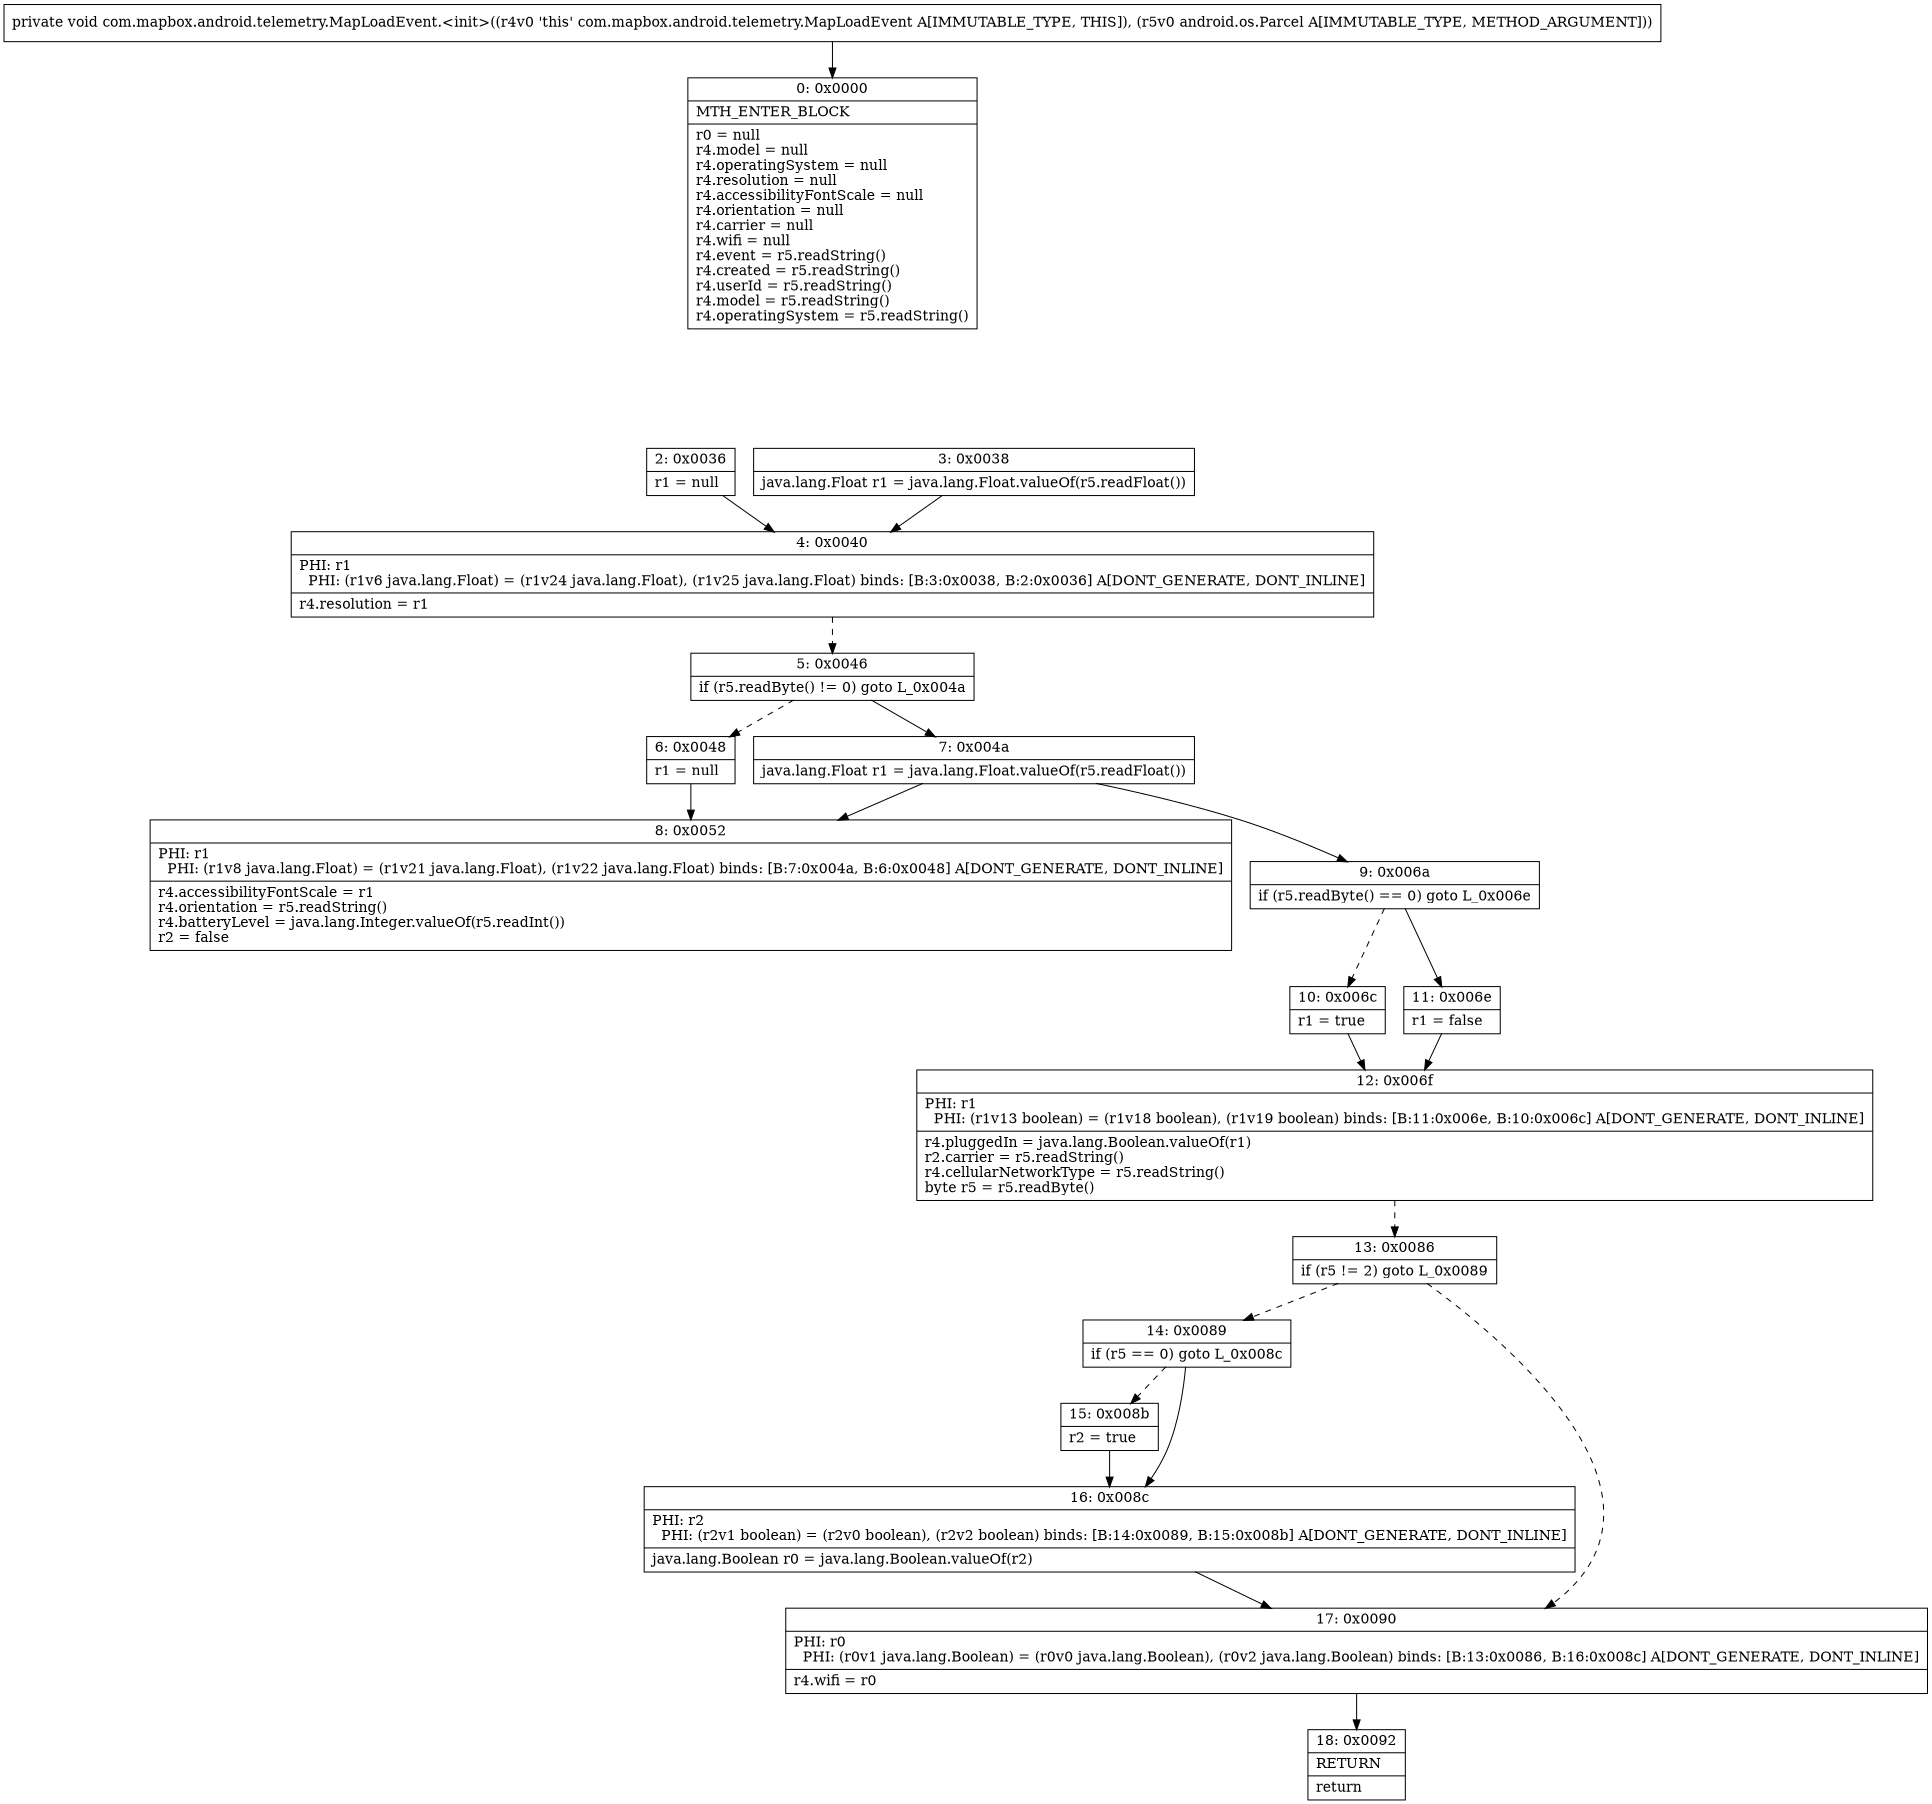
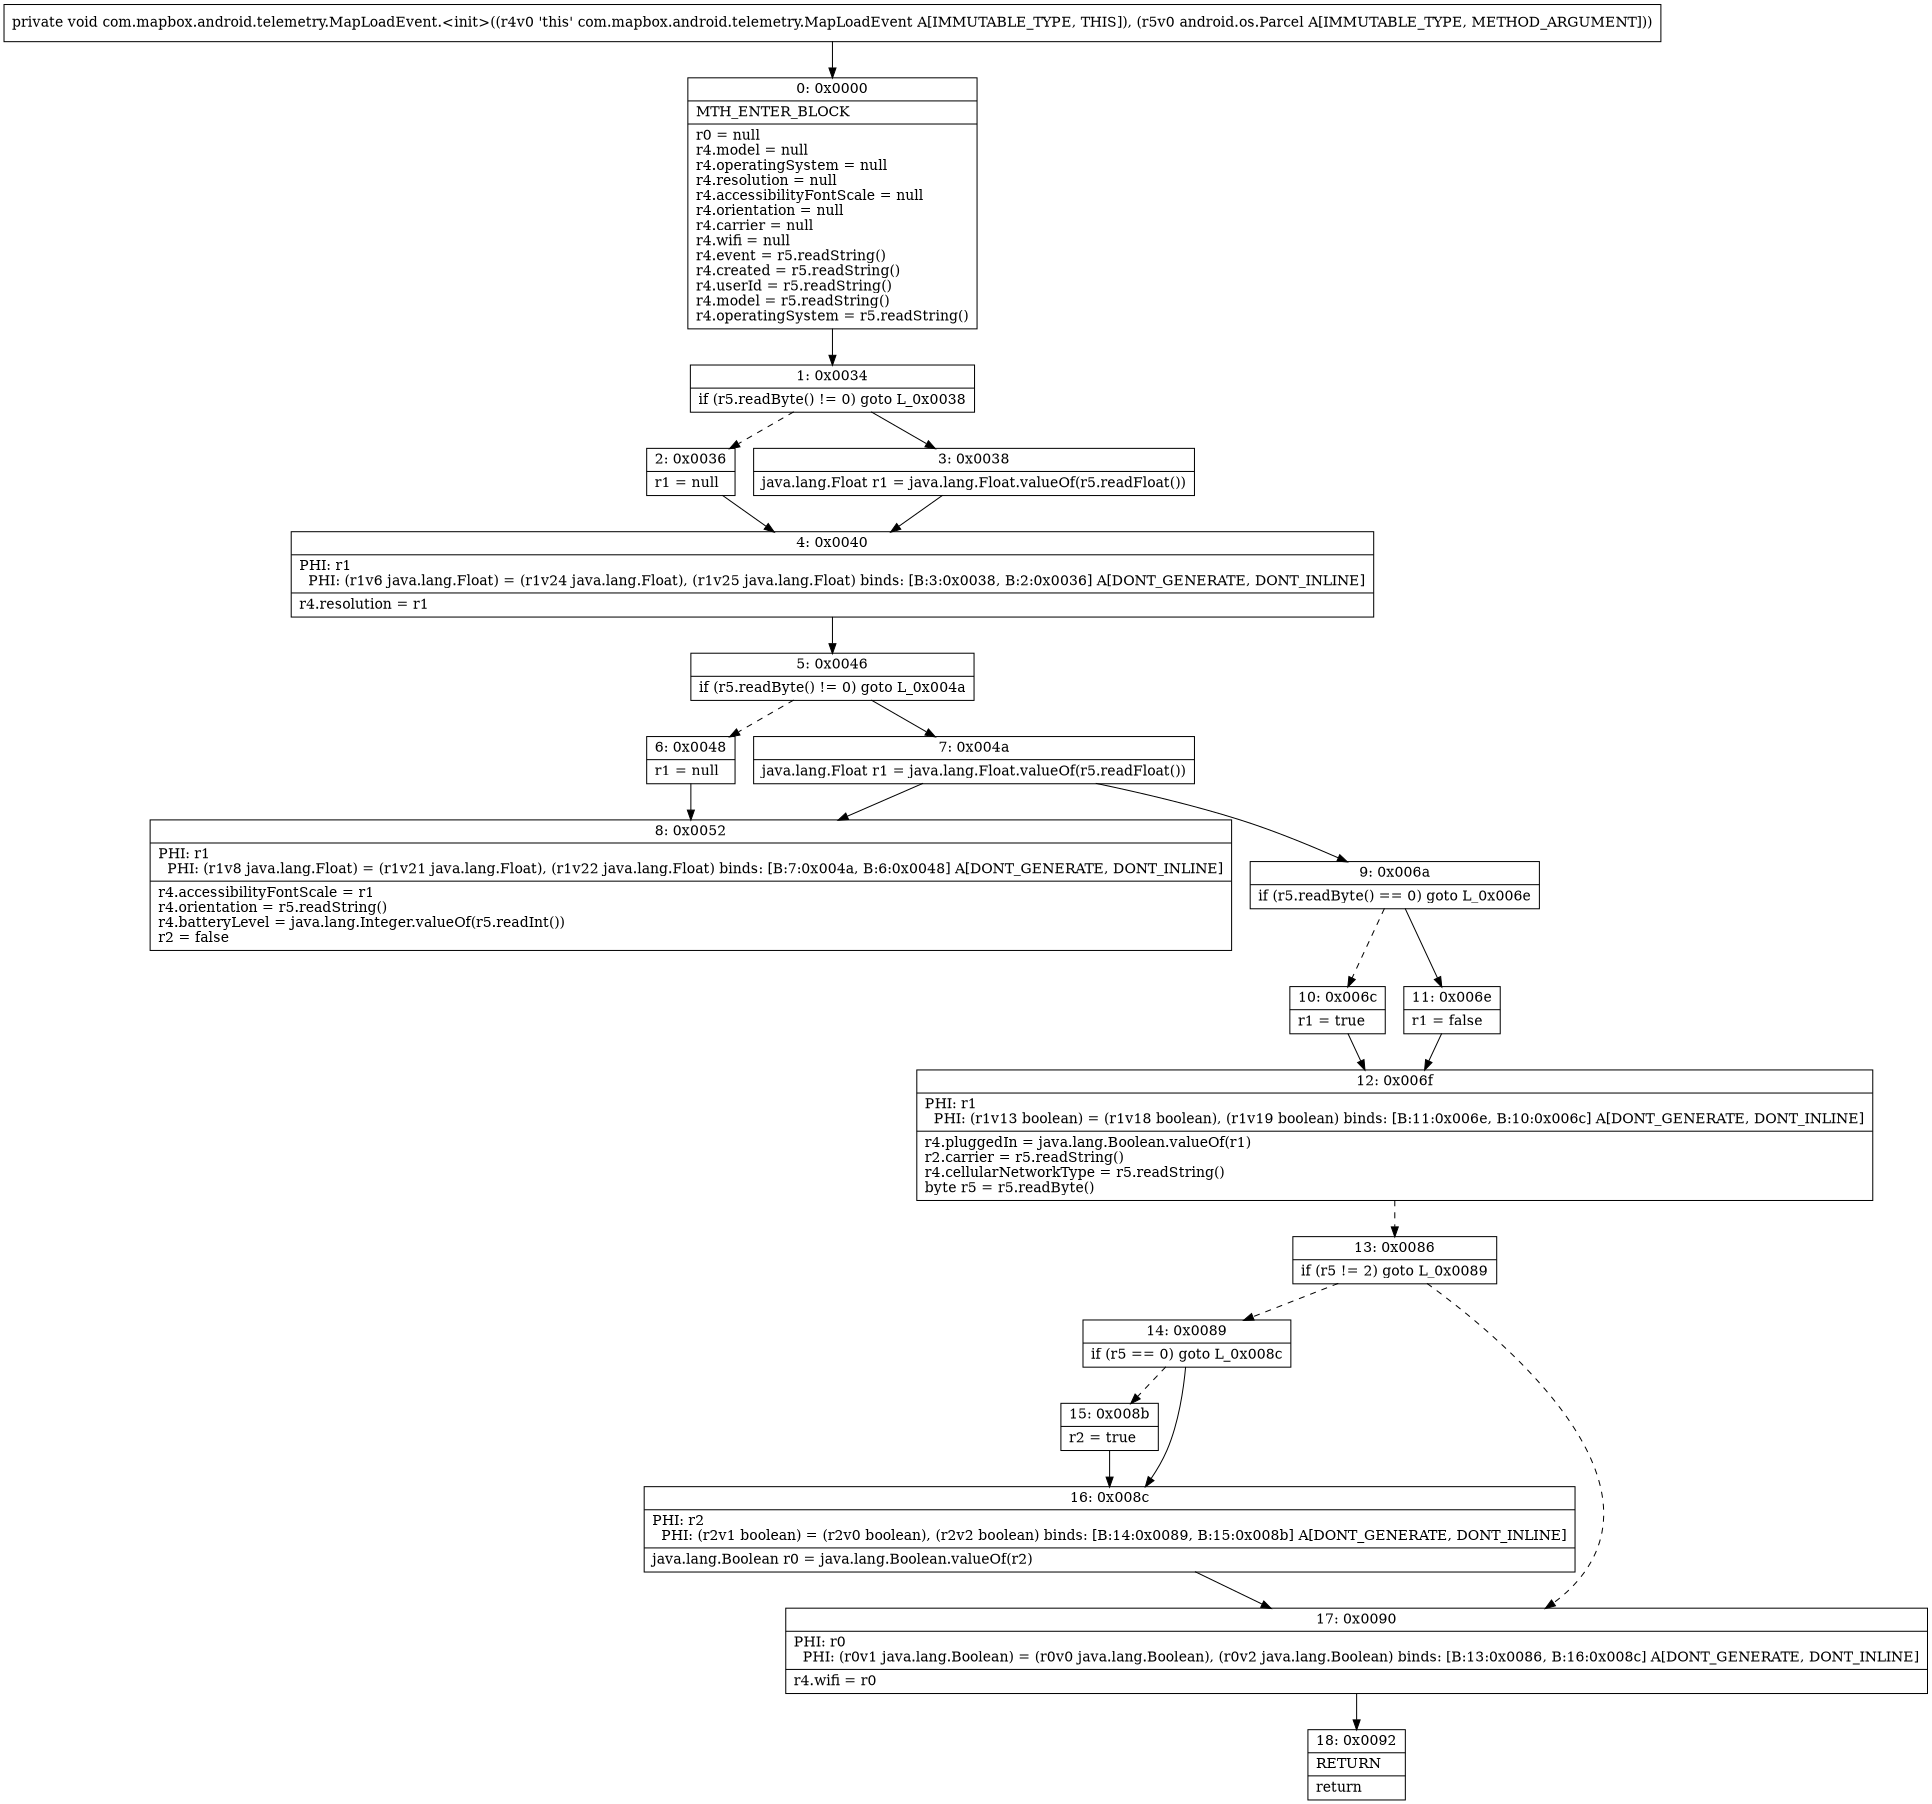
node "1: 0x0034": added
edge "4: 0x0040" -> "5: 0x0046": style dashed -> solid
